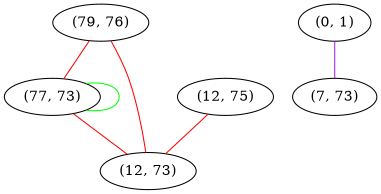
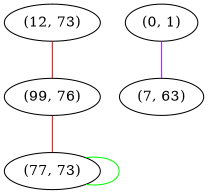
node "(79, 76)": label "(79, 76)" -> "(99, 76)"
node "(12, 75)": removed
node "(7, 73)": label "(7, 73)" -> "(7, 63)"
edge "(77, 73)" -- "(12, 73)": removed
